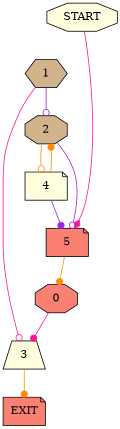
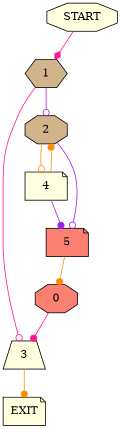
edge "START" -> "5": now "START" -> "1"
node "EXIT": fillcolor salmon -> lightyellow
